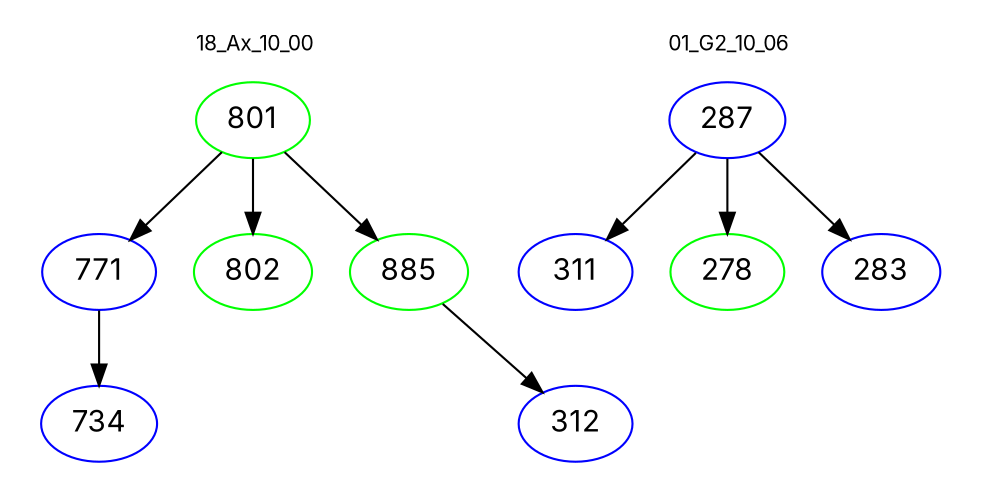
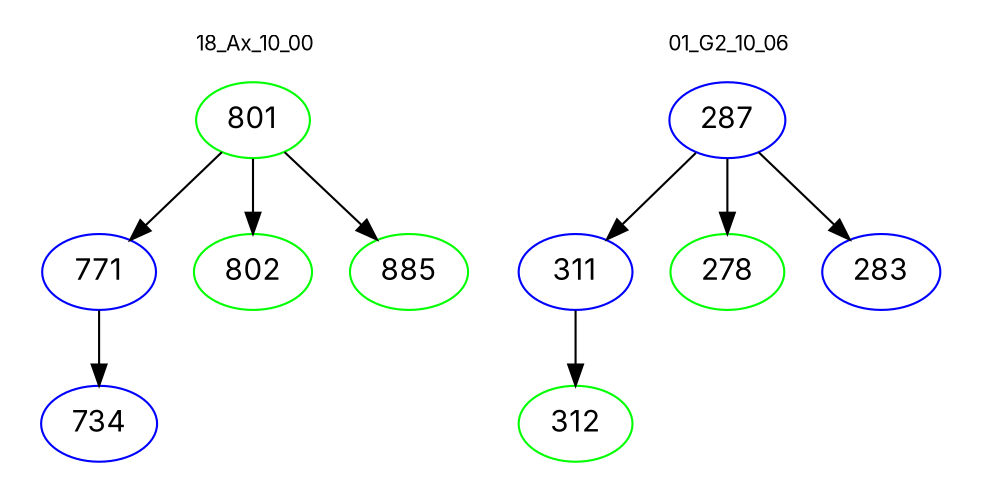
edge "885" -> "312": now "311" -> "312"
node "312": color blue -> green
